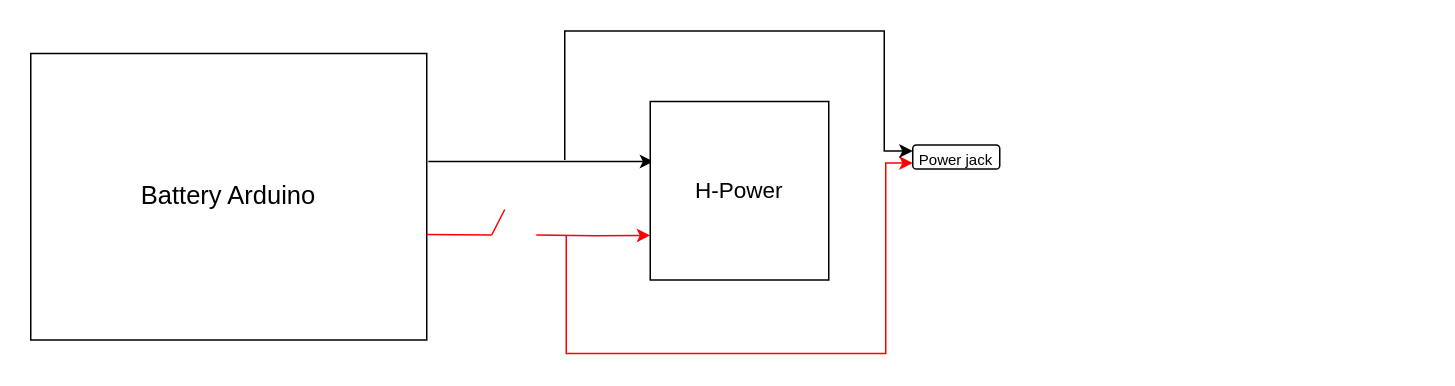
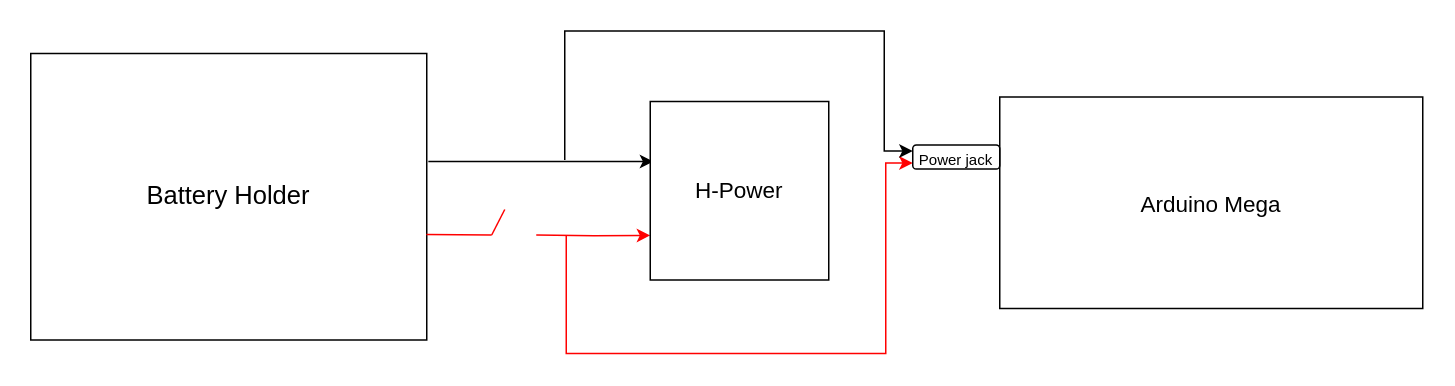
node "Battery Arduino": label "Battery Arduino" -> "Battery Holder"
node "Arduino Mega": added
